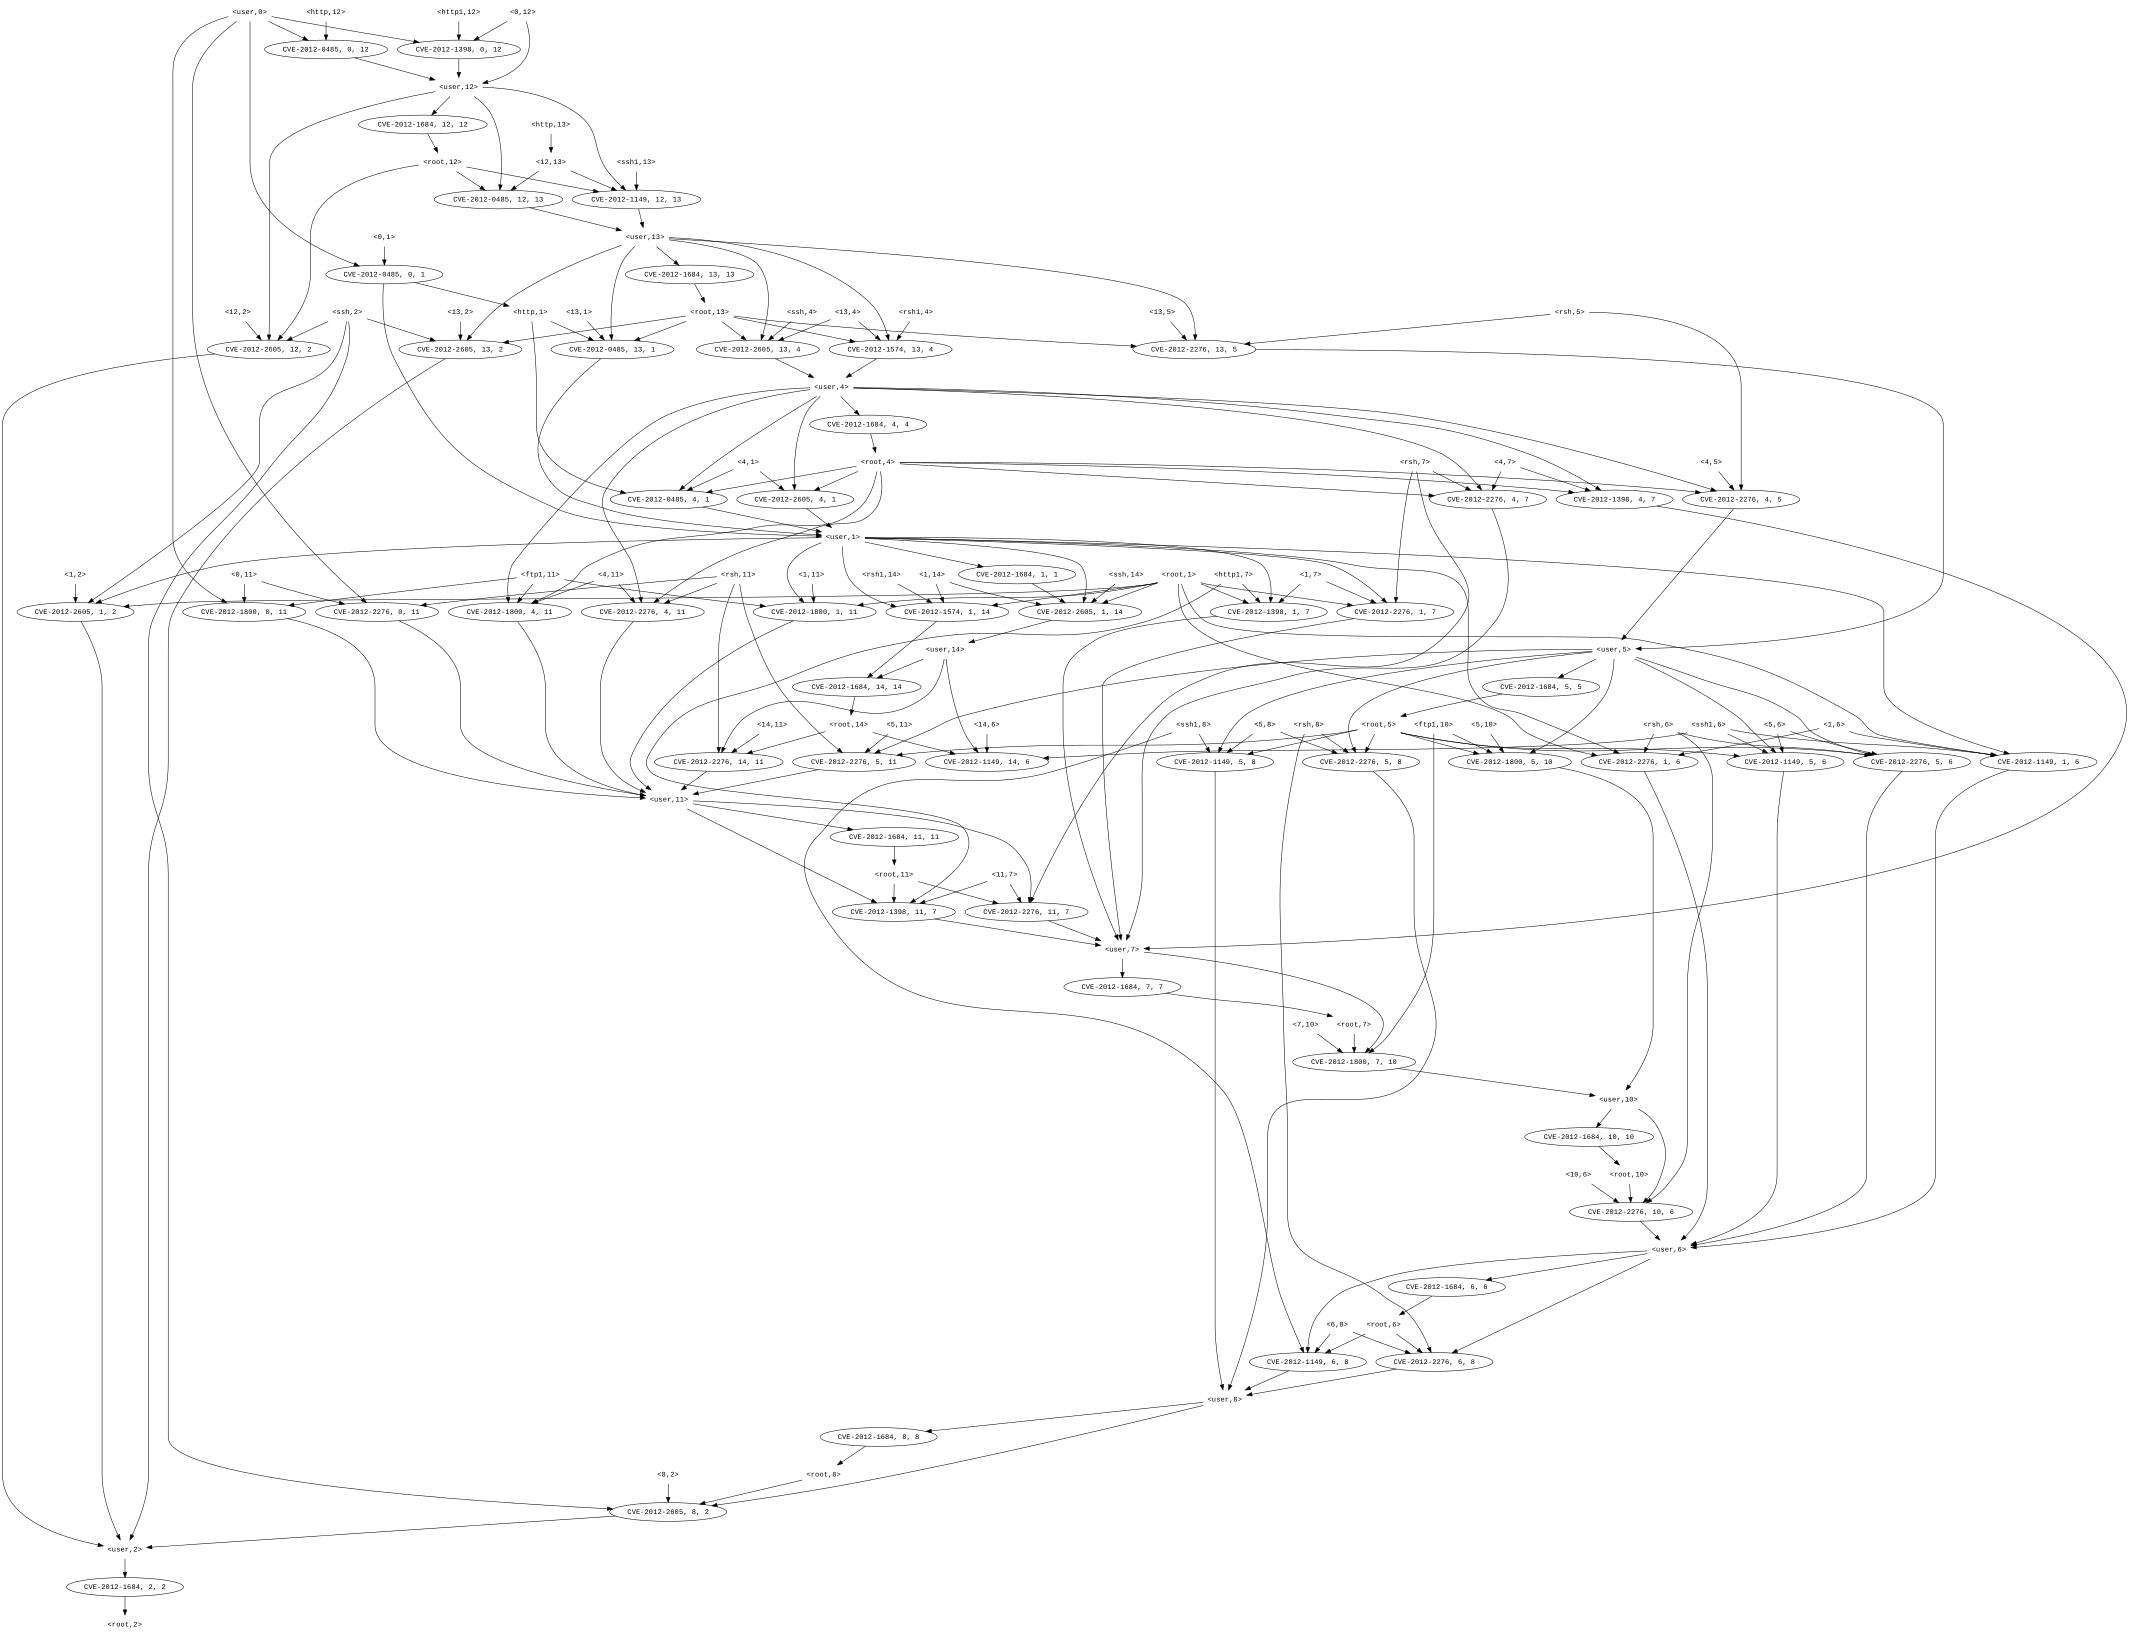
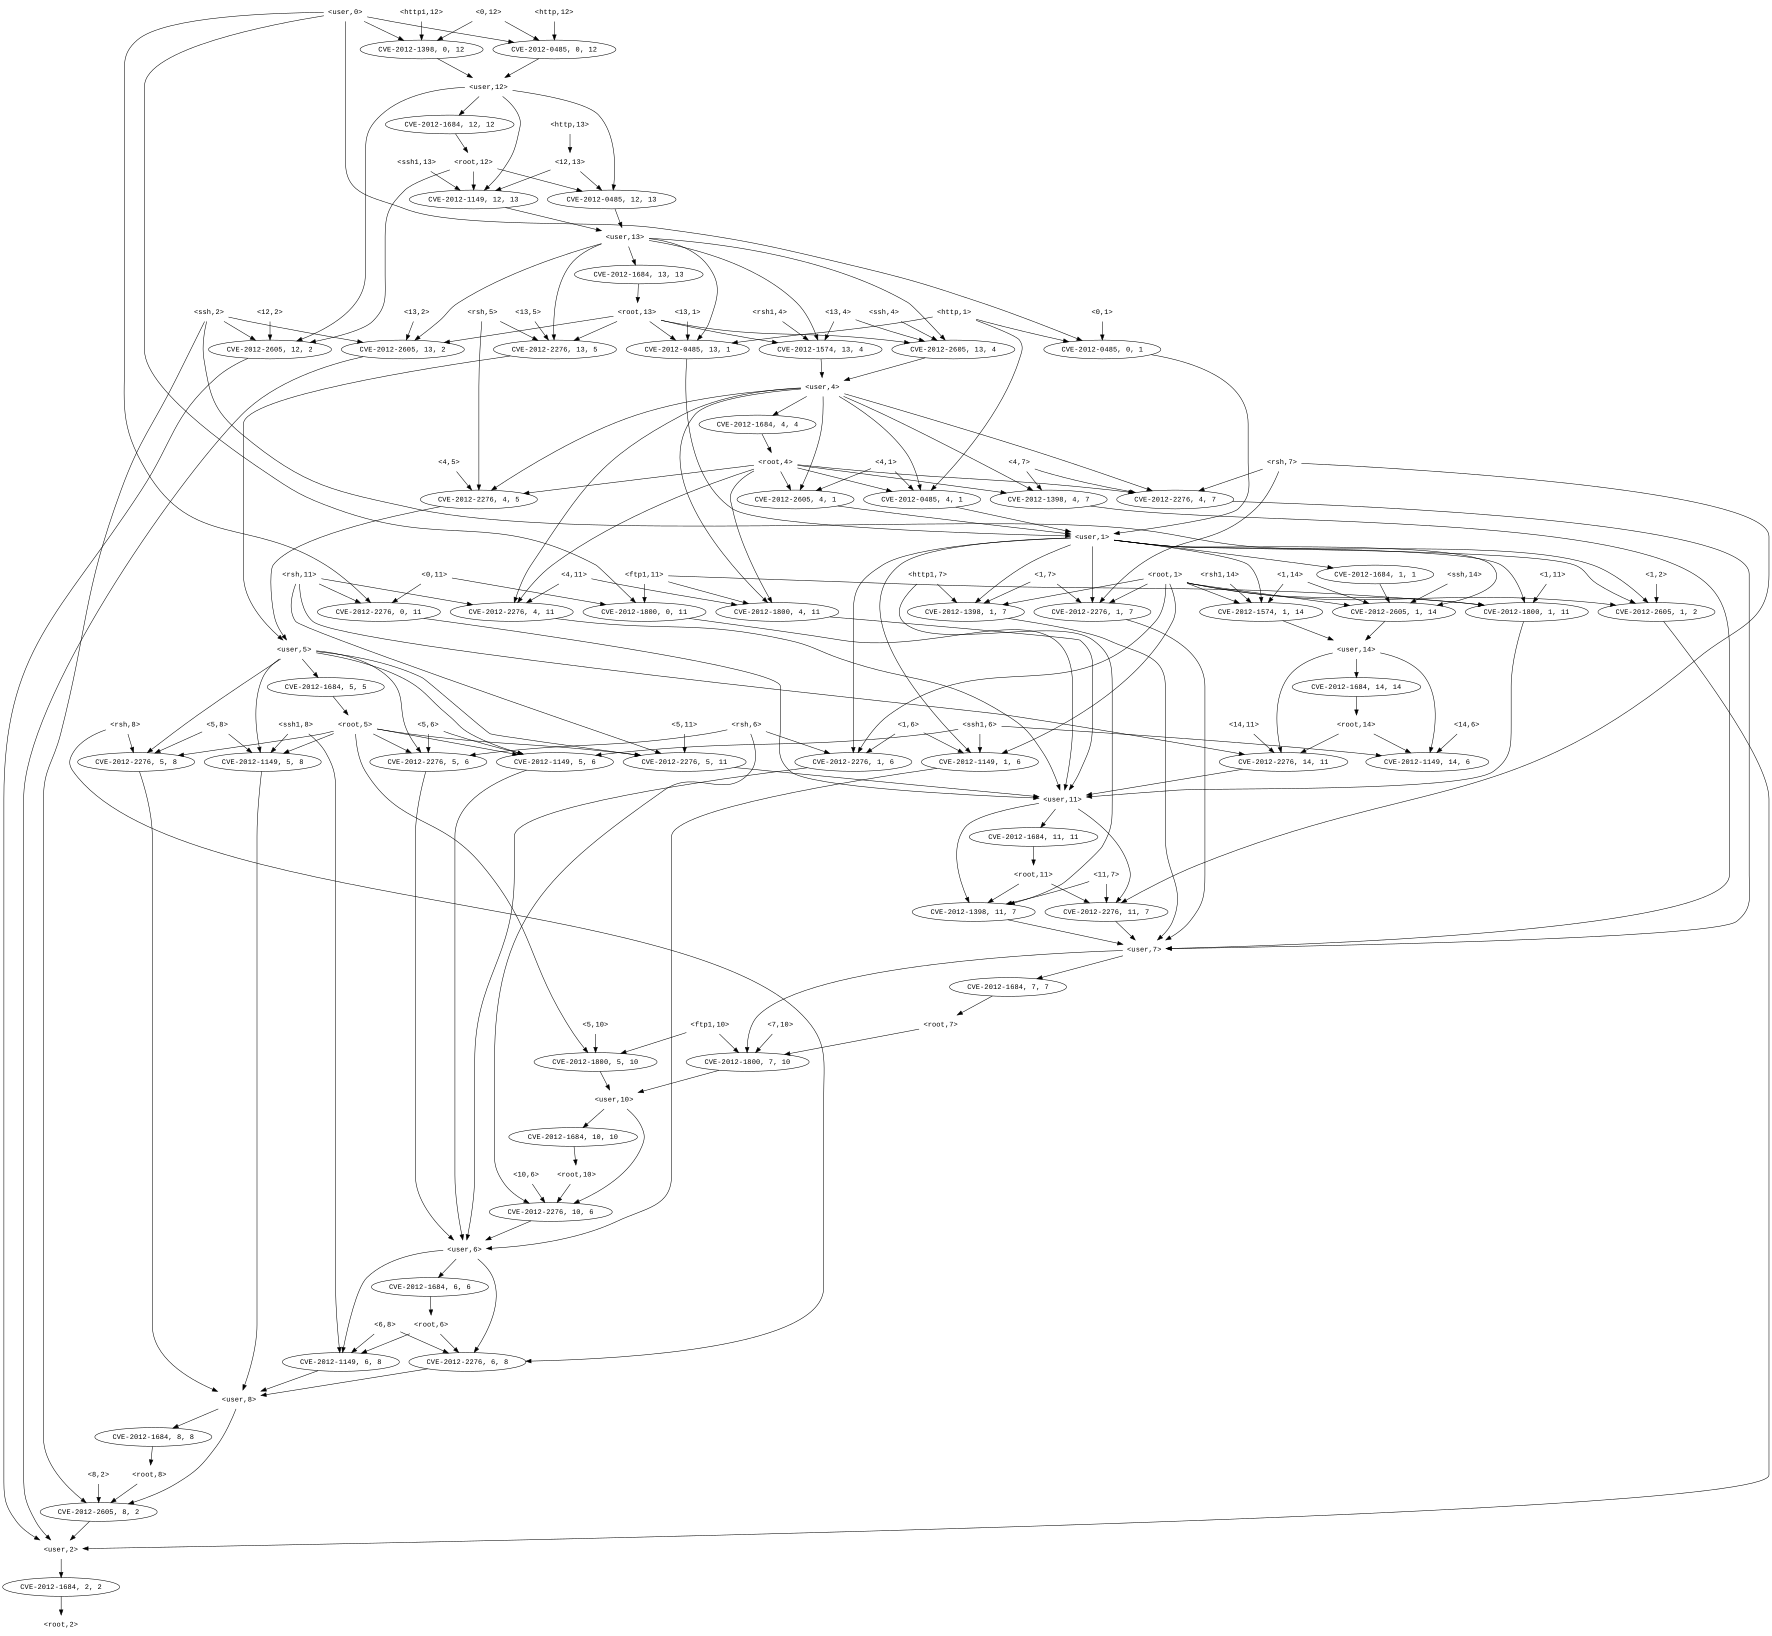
edge "<0,12>" -> "<user,12>": now "<0,12>" -> "CVE-2012-0485, 0, 12"
edge "CVE-2012-0485, 0, 1" -> "<http,1>": reversed
edge "CVE-2012-1574, 1, 14" -> "CVE-2012-1684, 14, 14": now "CVE-2012-1574, 1, 14" -> "<user,14>"
edge "<user,5>" -> "CVE-2012-1800, 5, 10": removed
